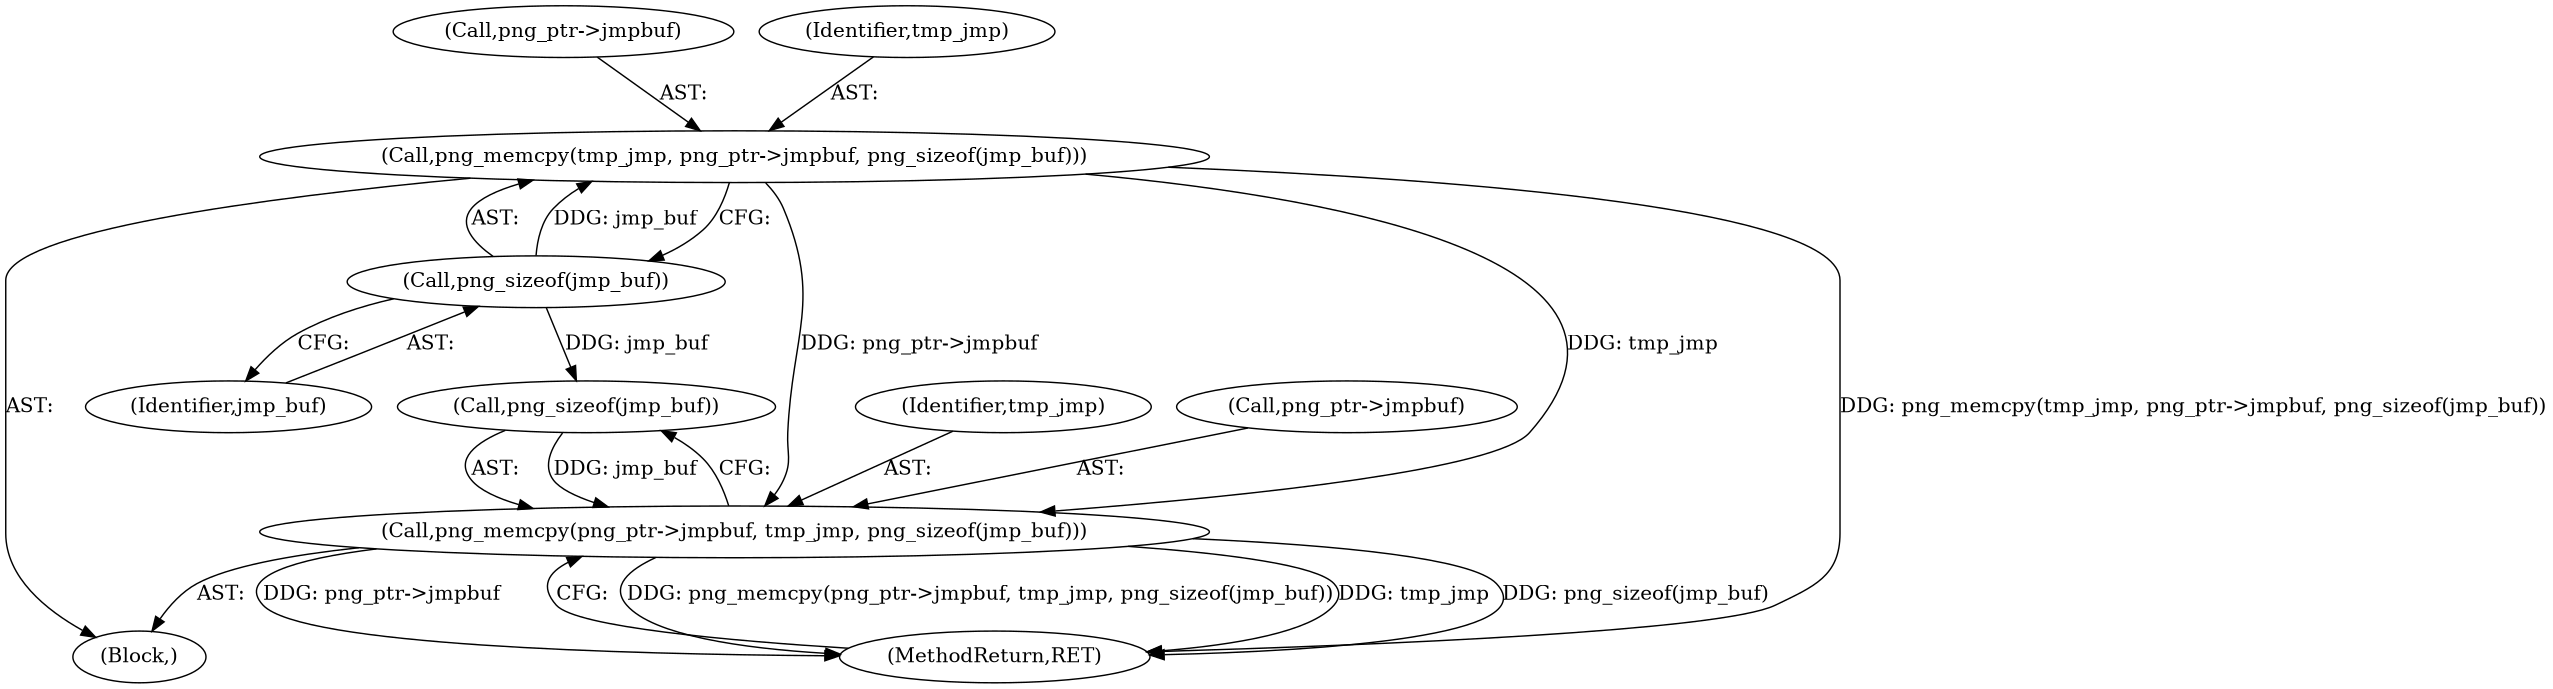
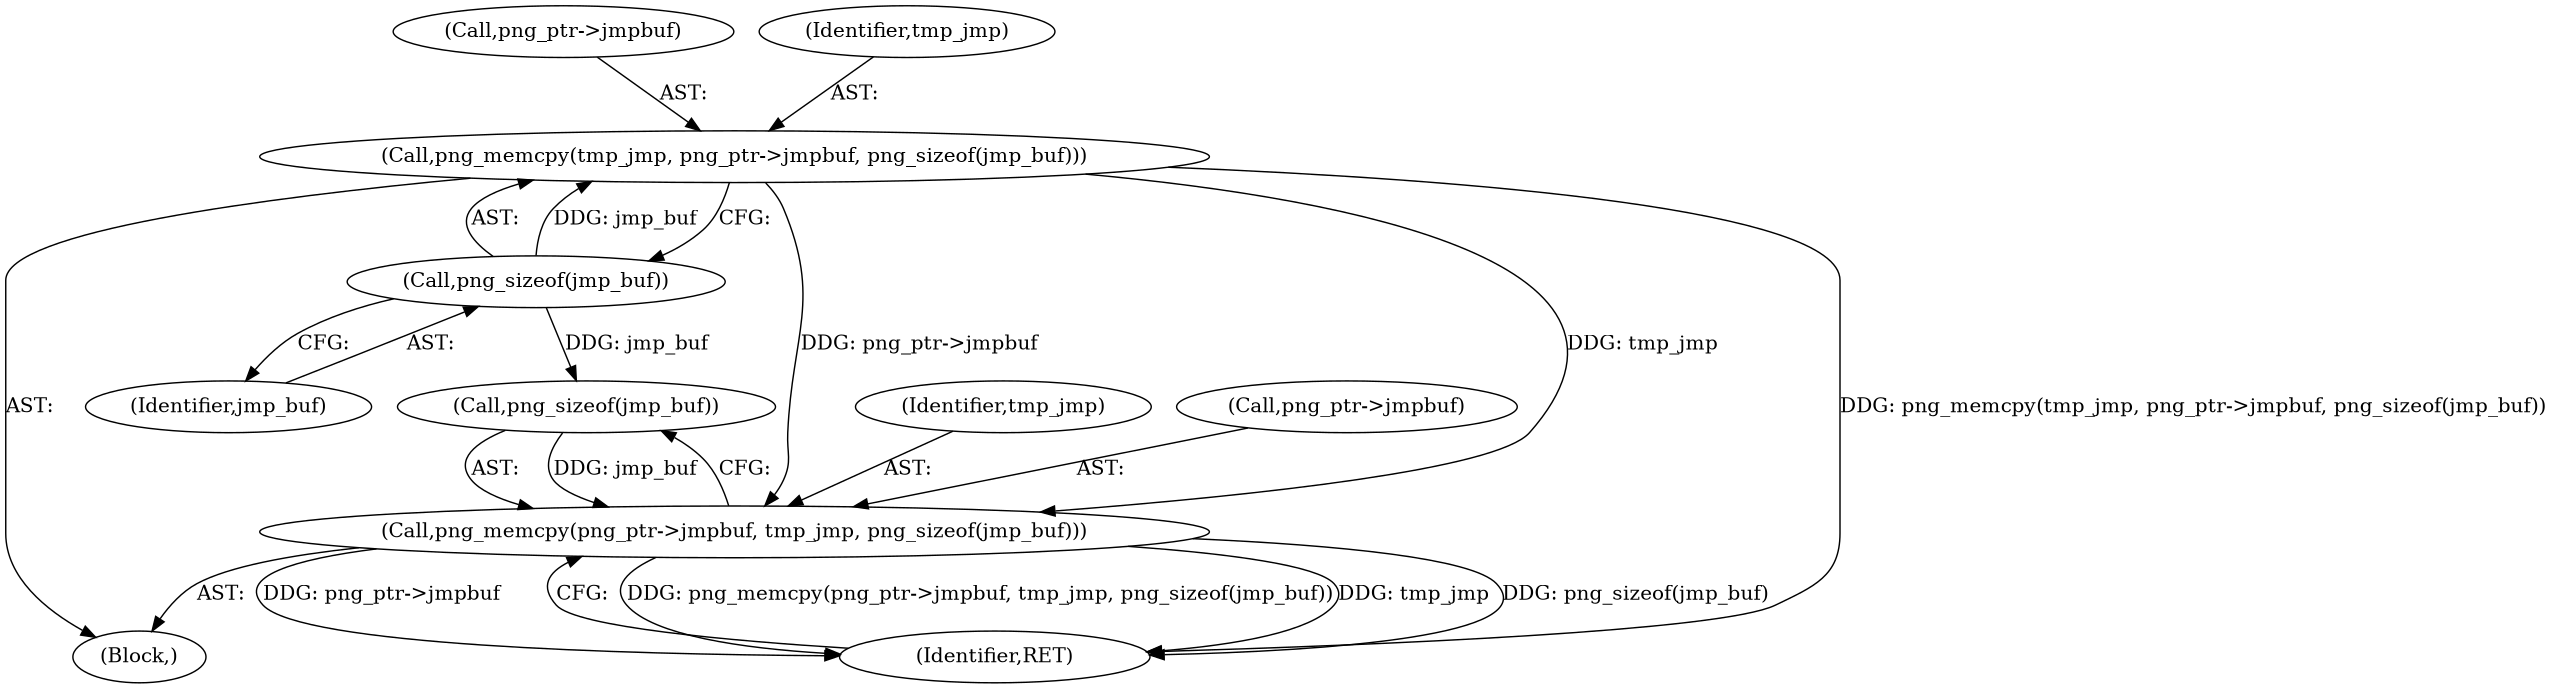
node "(MethodReturn,RET)": label "(MethodReturn,RET)" -> "(Identifier,RET)"
